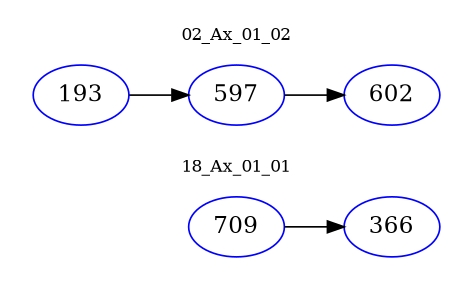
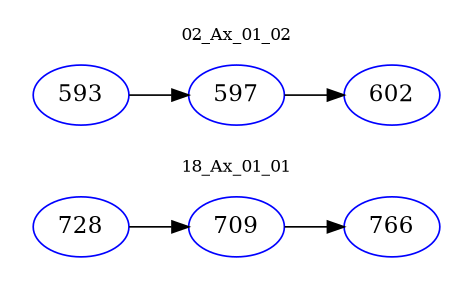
node "193": label "193" -> "593"
node "728": added
node "366": label "366" -> "766"
